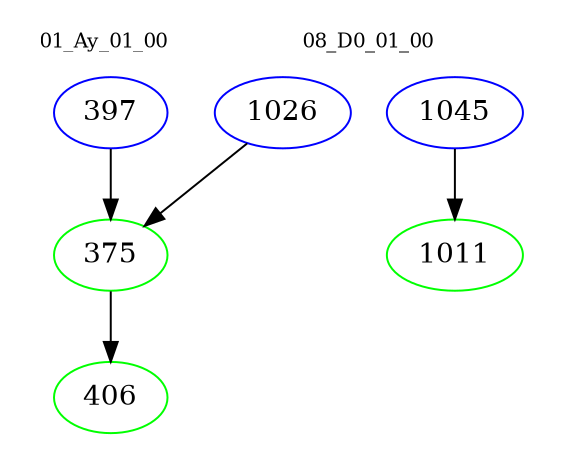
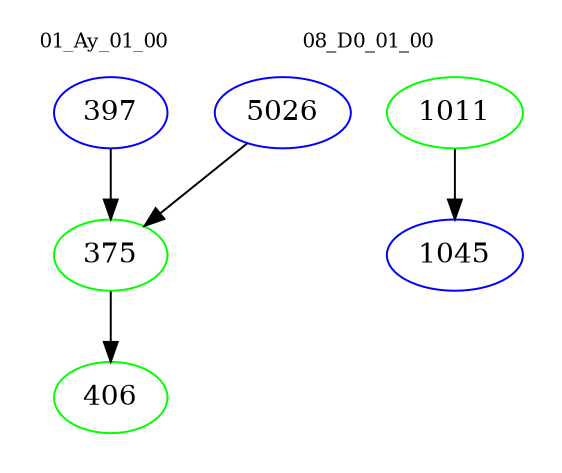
node "1026": label "1026" -> "5026"
edge "1045" -> "1011": reversed
